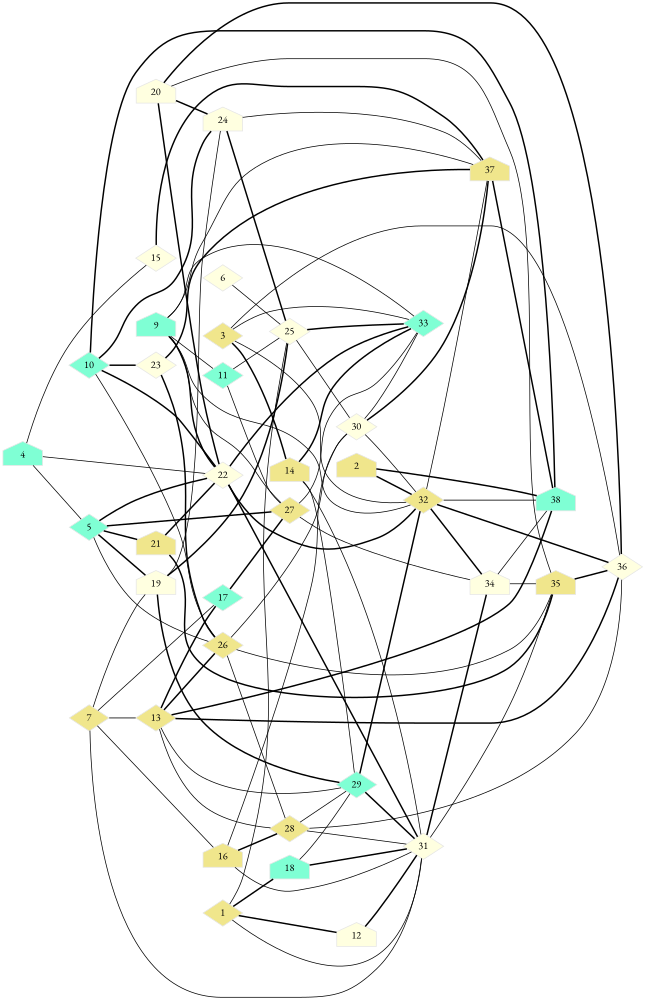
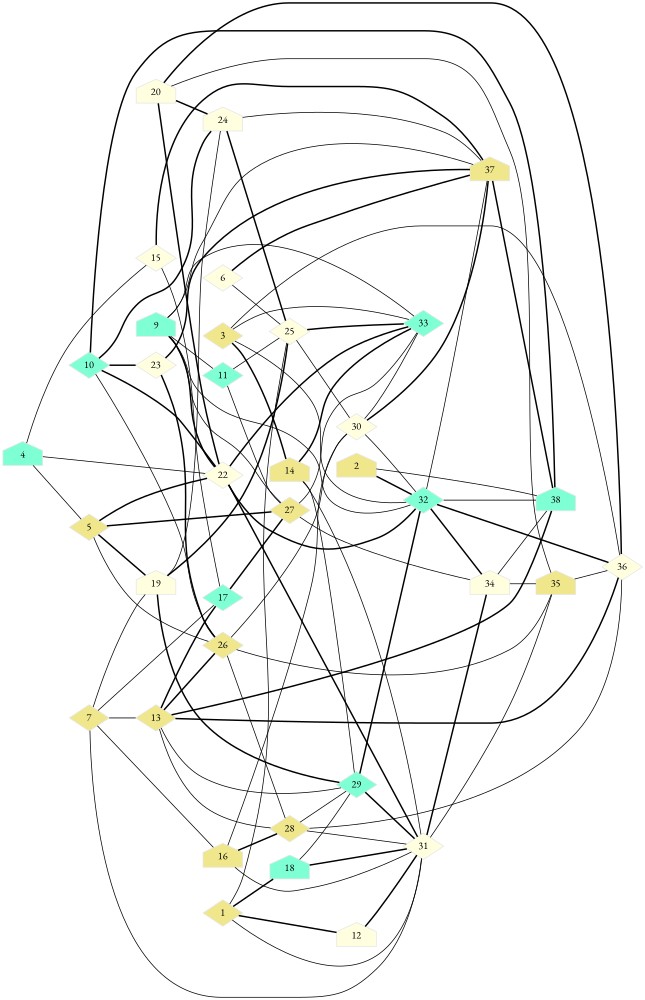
edge "37" -- "6": added
edge "2" -- "38": style bold -> solid
edge "15" -- "17": added
node "32": fillcolor khaki -> aquamarine
node "5": fillcolor aquamarine -> khaki
node "21": removed
edge "36" -- "35": style bold -> solid
